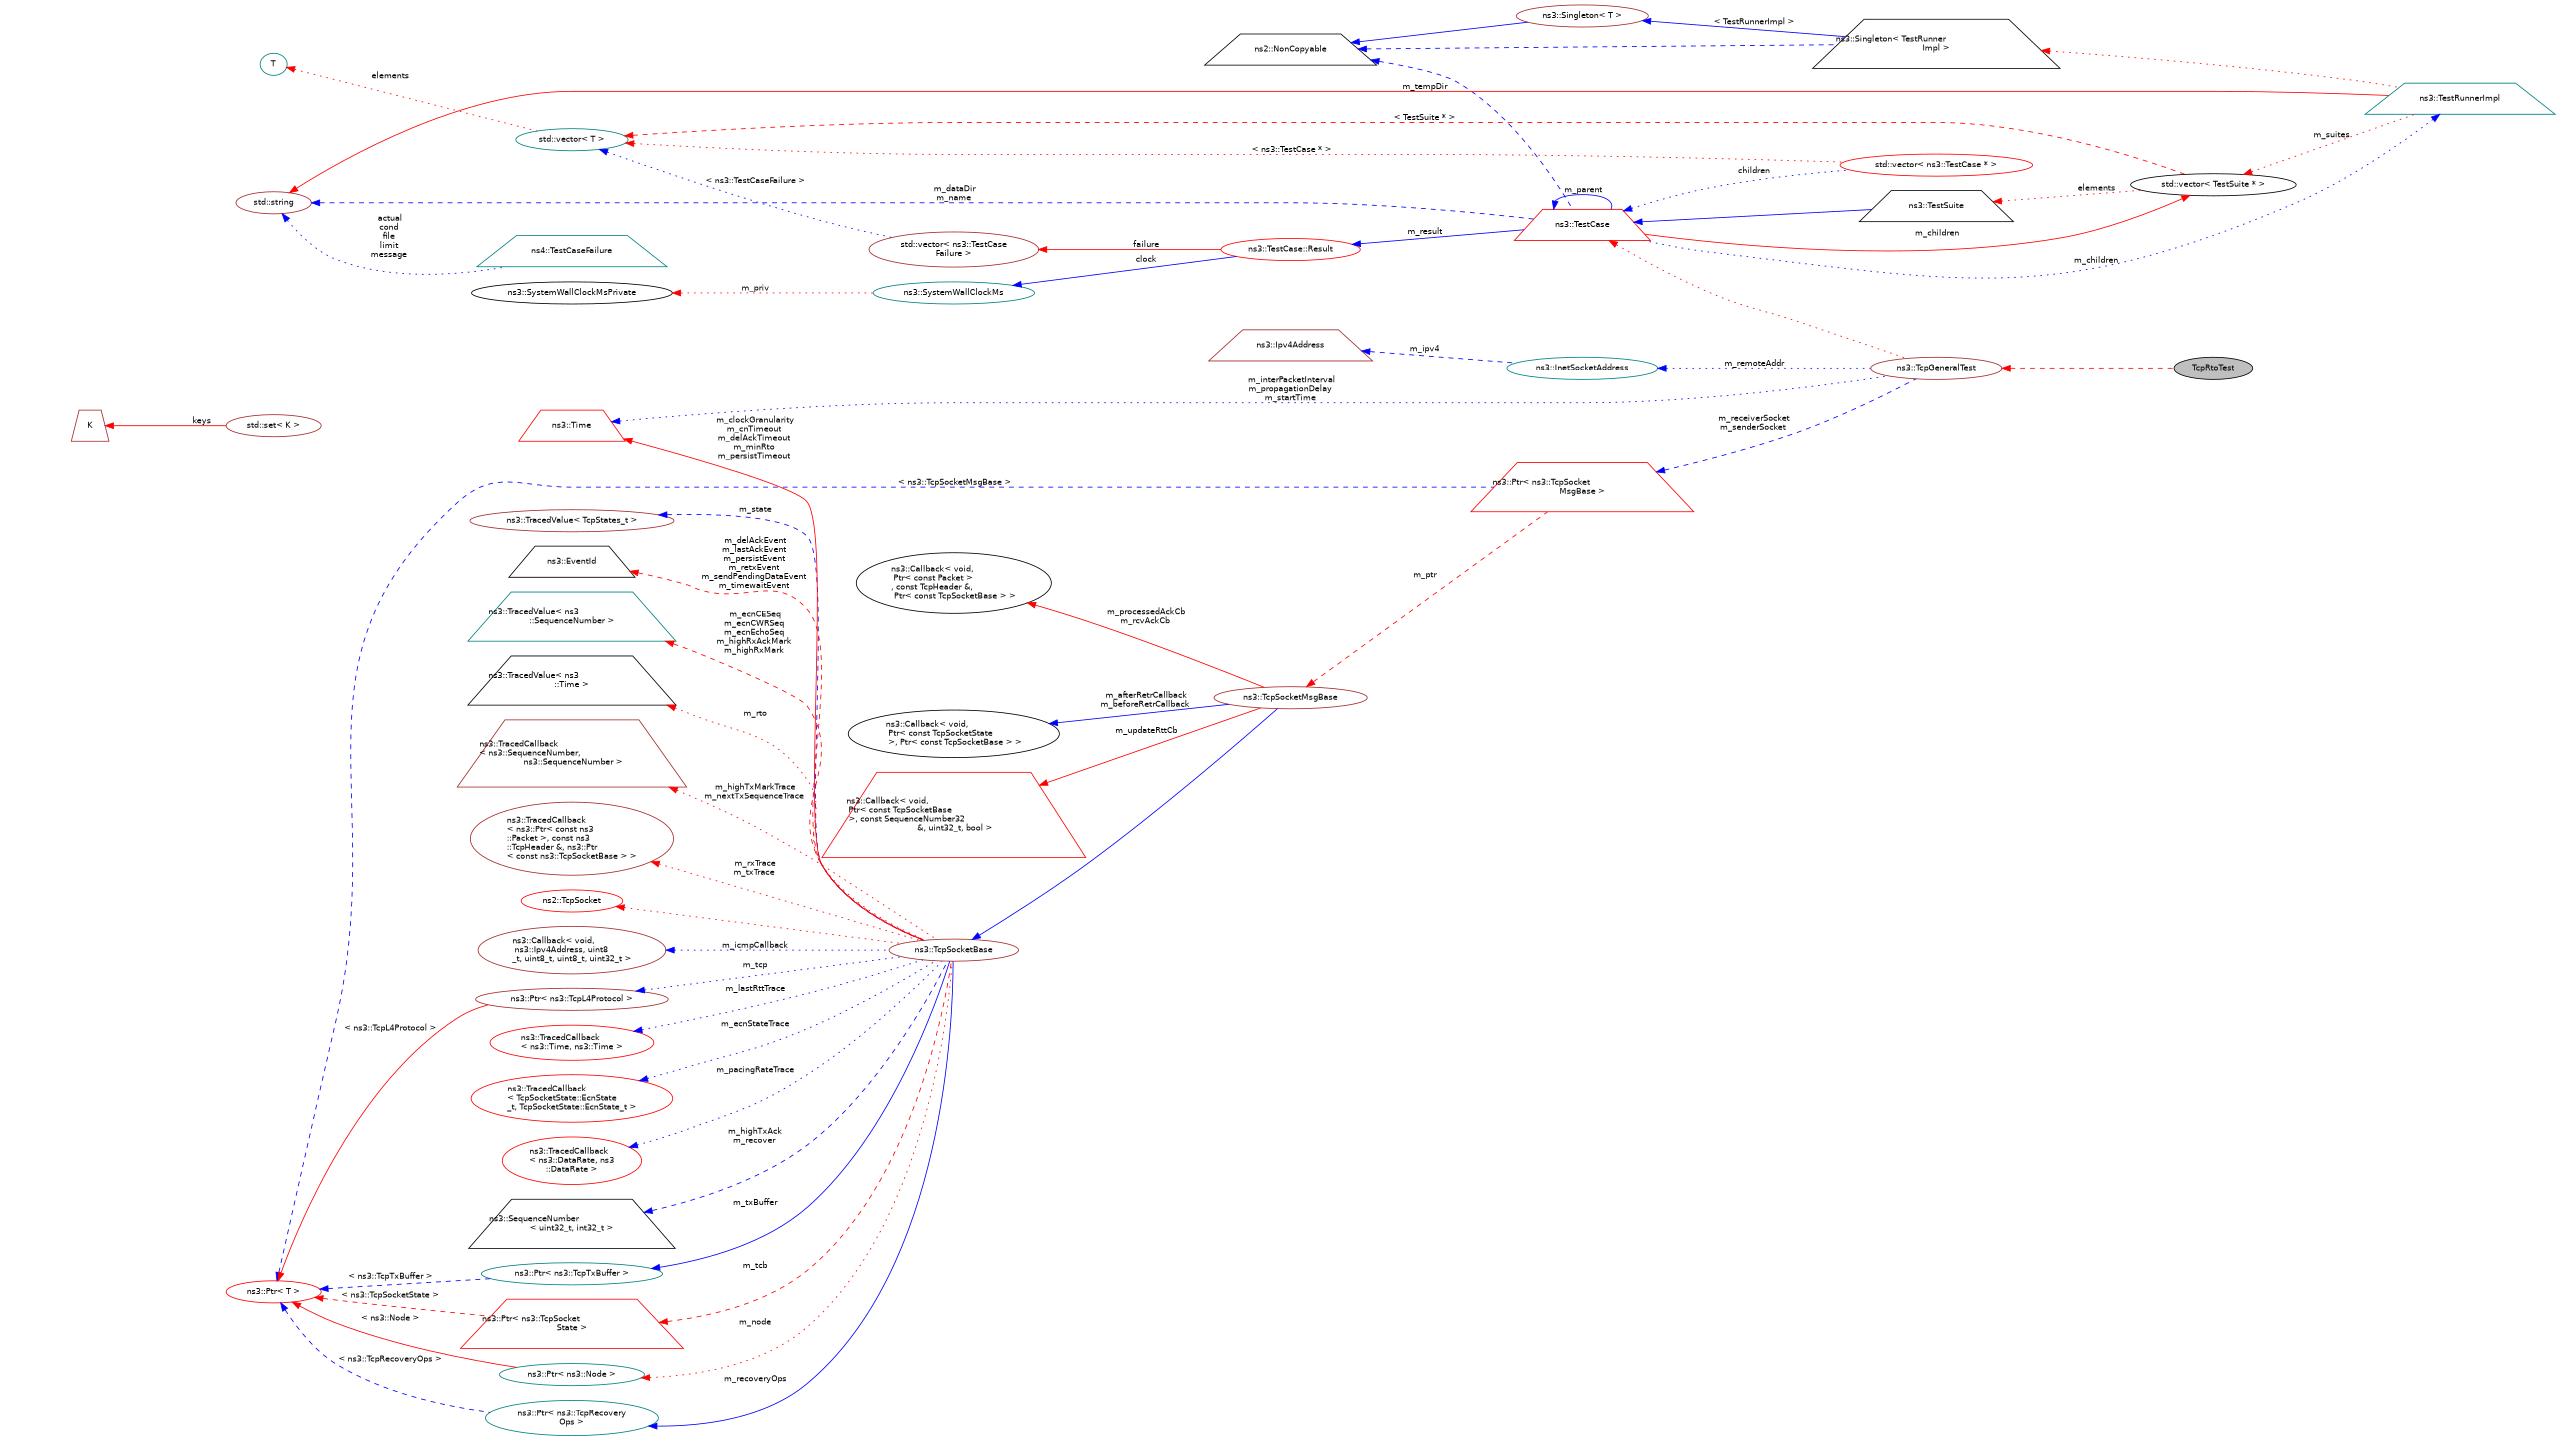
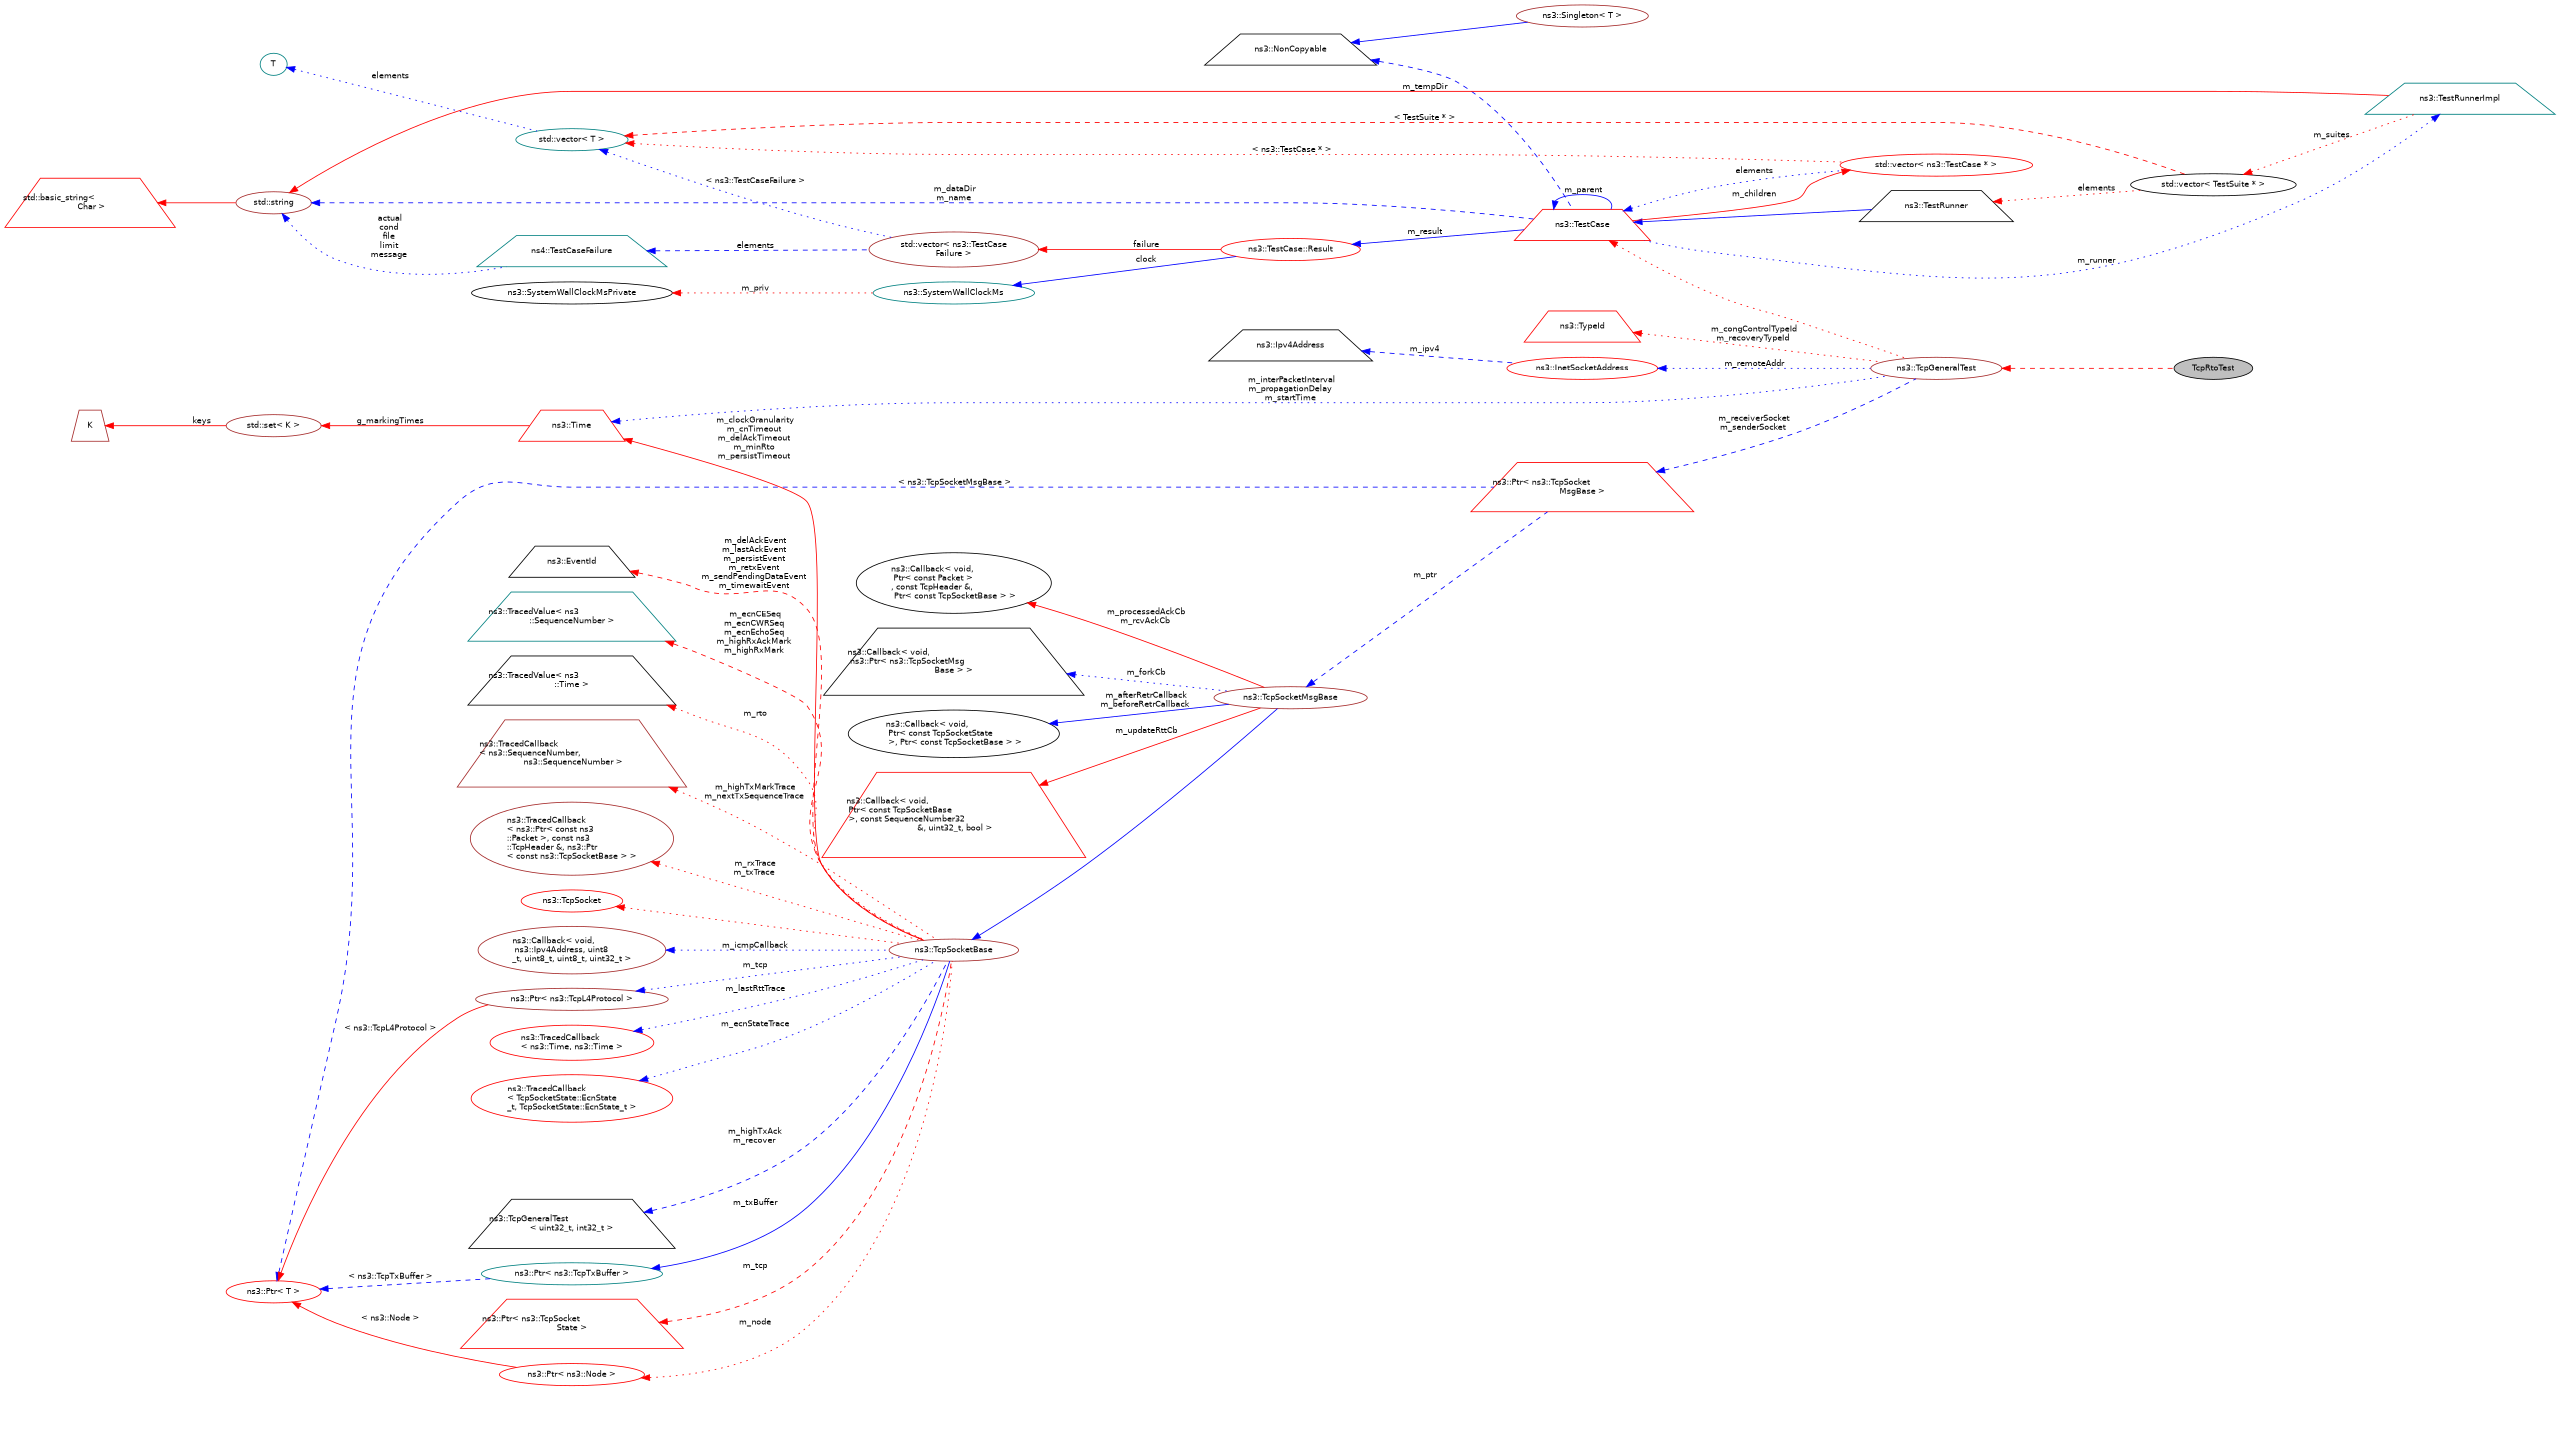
node "ns3::Singleton< TestRunner Impl >": removed
node "ns2::NonCopyable": label "ns2::NonCopyable" -> "ns3::NonCopyable"
edge "std::vector< T >" -> "T": color red -> blue
edge "std::vector< ns3::TestCase * >" -> "ns3::TestCase": label " children" -> " elements"
node "std::basic_string< Char >": added
node "ns3::TestSuite": label "ns3::TestSuite" -> "ns3::TestRunner"
edge "std::vector< ns3::TestCase Failure >" -> "ns4::TestCaseFailure": added, label "elements"
edge "ns3::TestCase" -> "std::vector< TestSuite * >": now "ns3::TestCase" -> "std::vector< ns3::TestCase * >"
edge "ns3::TestCase" -> "ns3::TestRunnerImpl": label " m_children" -> " m_runner"
node "ns3::TypeId": added
node "ns3::Ipv4Address": color brown -> black
node "ns3::InetSocketAddress": color teal -> red
edge "ns3::Time" -> "std::set< K >": added, label "g_markingTimes"
node "ns3::TracedValue< TcpStates_t >": removed
edge "ns3::Ptr< ns3::TcpSocket MsgBase >" -> "ns3::TcpSocketMsgBase": color red -> blue
node "ns3::Callback< void, ns3::Ptr< ns3::TcpSocketMsg Base > >": added
node "ns2::TcpSocket": label "ns2::TcpSocket" -> "ns3::TcpSocket"
node "ns3::TracedCallback < ns3::DataRate, ns3 ::DataRate >": removed
node "ns3::SequenceNumber < uint32_t, int32_t >": label "ns3::SequenceNumber < uint32_t, int32_t >" -> "ns3::TcpGeneralTest < uint32_t, int32_t >"
edge "ns3::TcpSocketBase" -> "ns3::Ptr< ns3::TcpSocket State >": label " m_tcb" -> " m_tcp"
edge "ns3::Ptr< ns3::TcpSocket State >" -> "ns3::Ptr< T >": removed, label "< ns3::TcpSocketState >"
node "ns3::Ptr< ns3::Node >": color teal -> red
node "ns3::Ptr< ns3::TcpRecovery Ops >": removed
